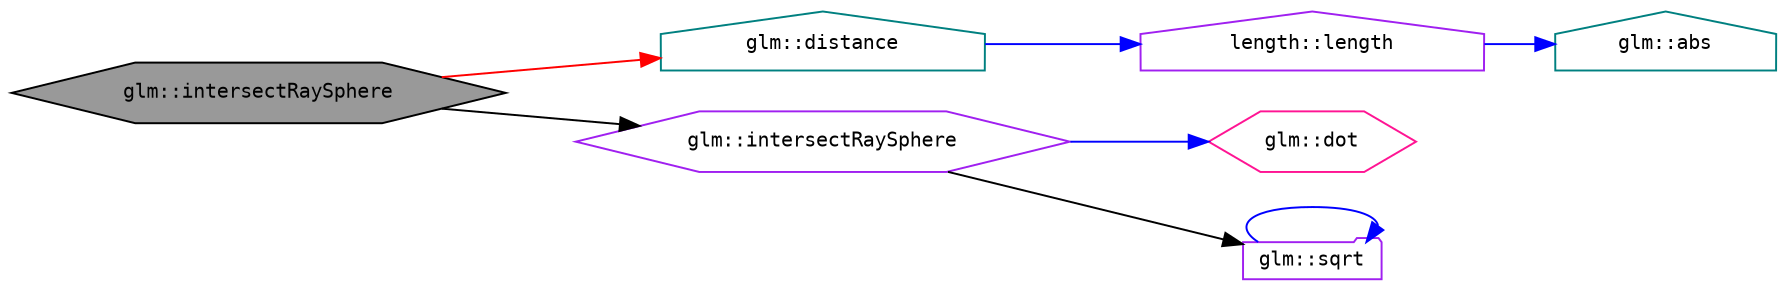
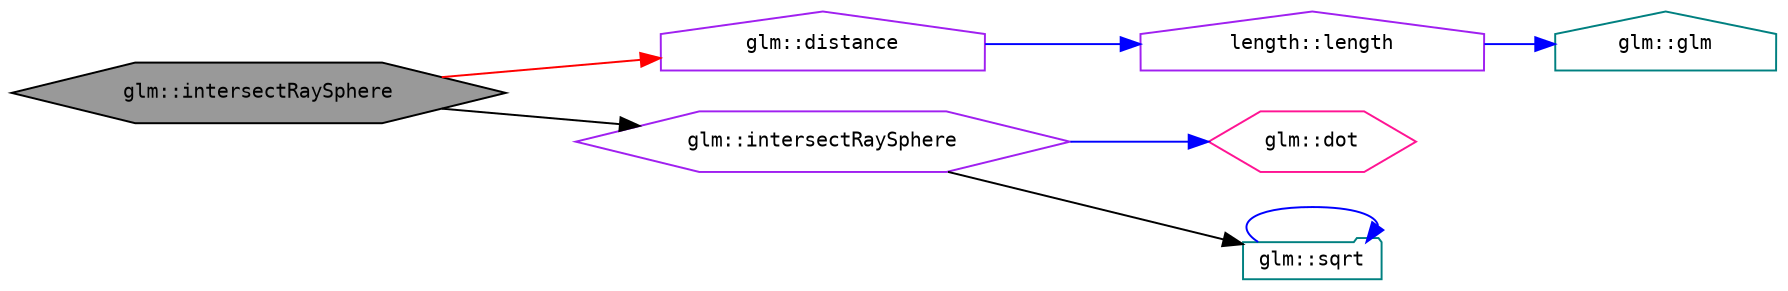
node "glm::distance": color teal -> purple
node "glm::abs": label "glm::abs" -> "glm::glm"
node "glm::sqrt": color purple -> teal
